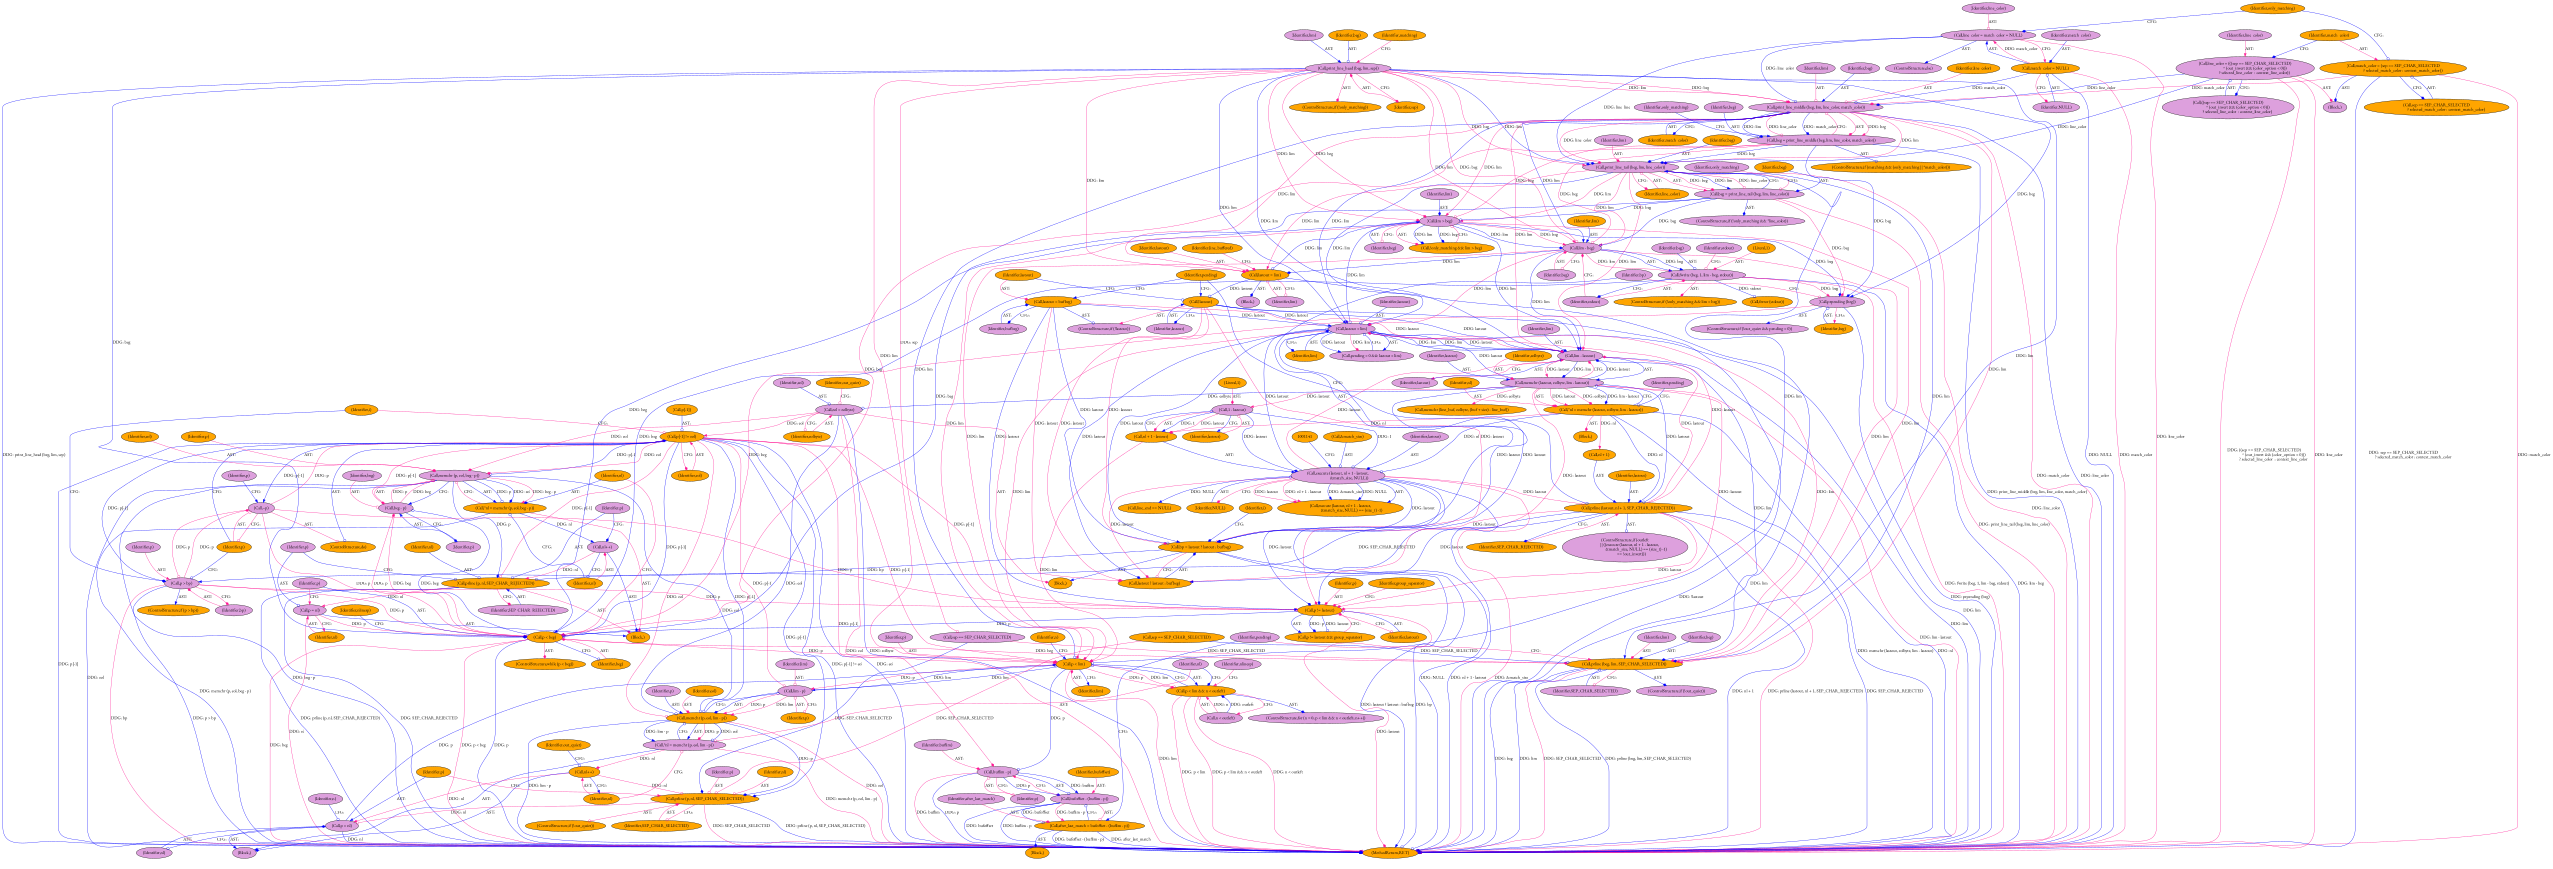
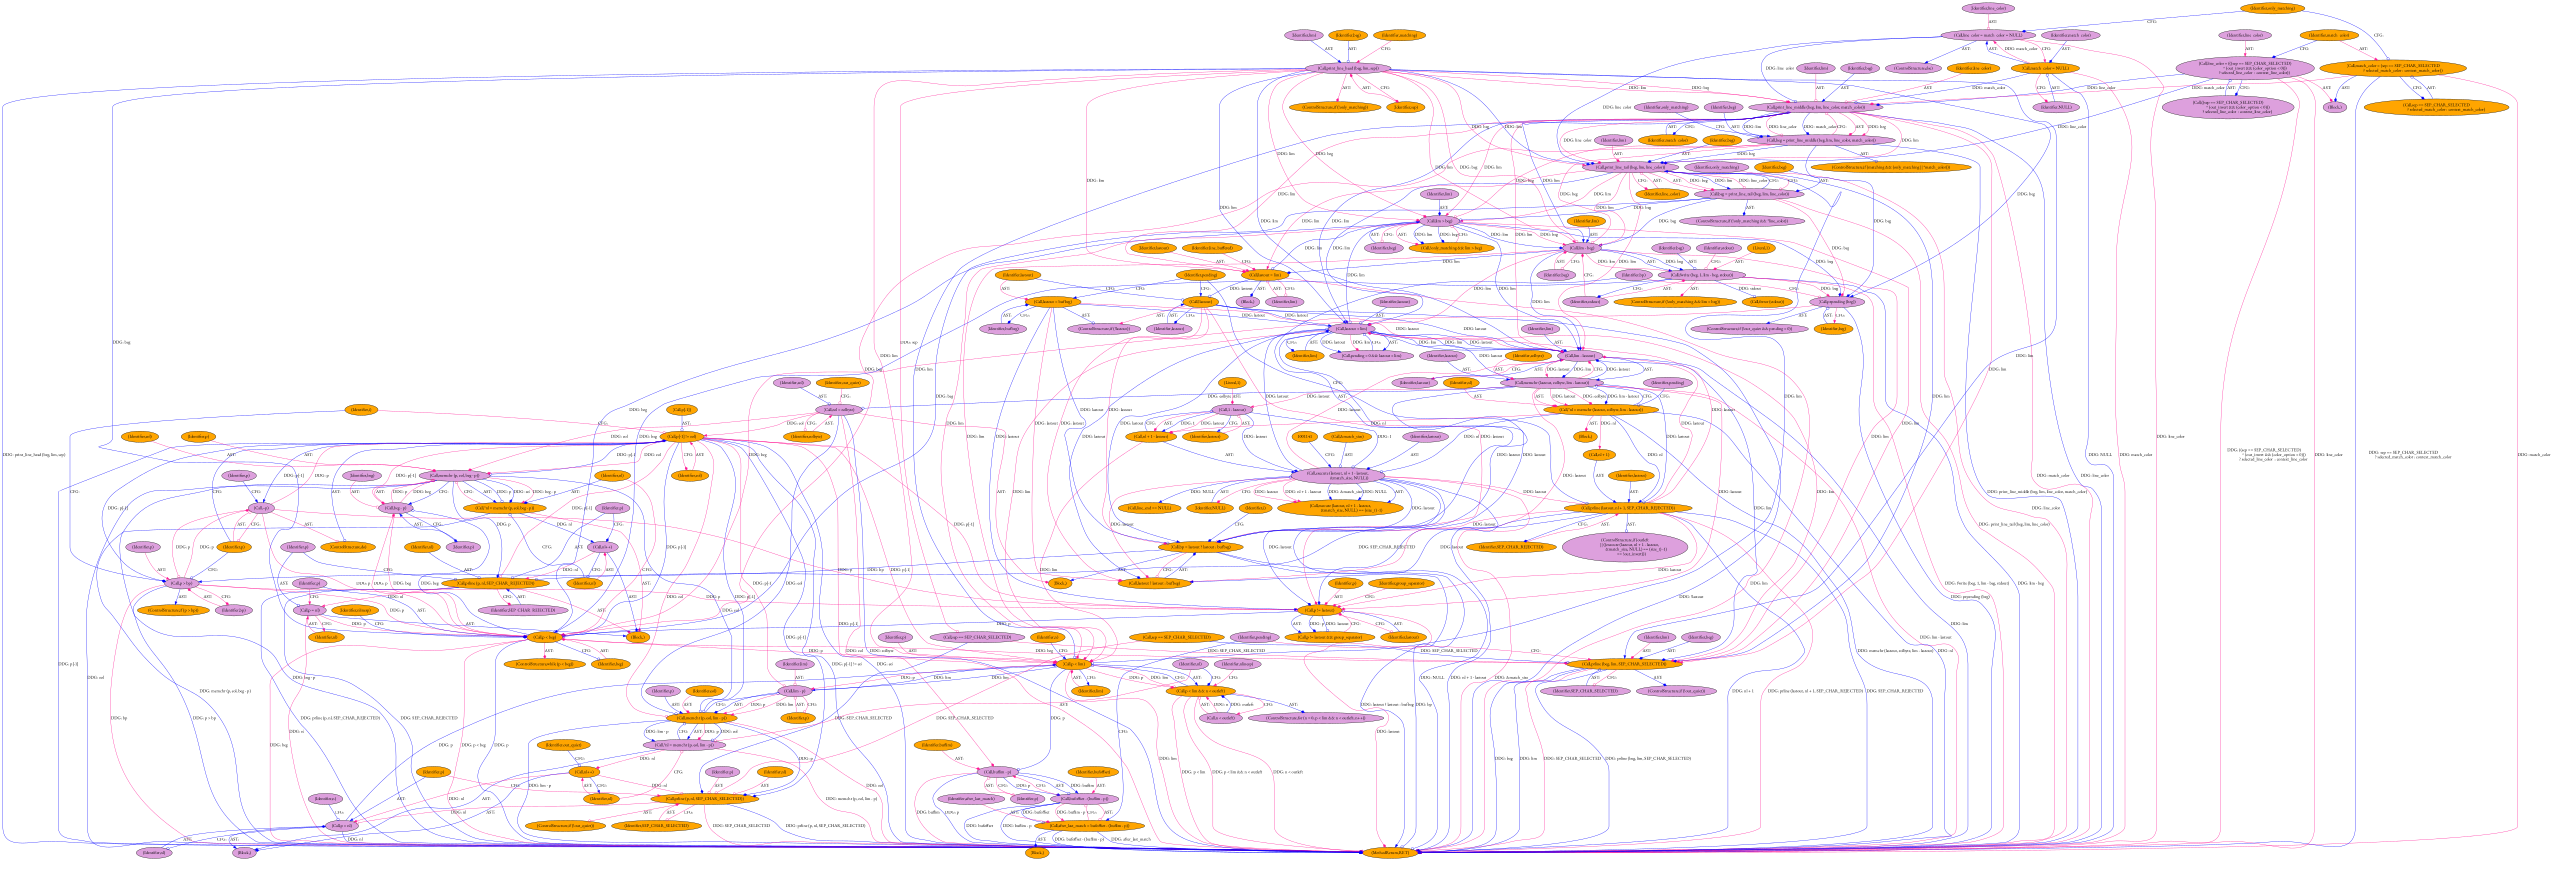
edge "(Call,line_color = match_color = NULL)" -> "(Call,print_line_tail (beg, lim, line_color))": label "DDG: line_line" -> "DDG: line_color"
node "(Call,memchr (line_buf, eolbyte, (buf + size) - line_buf))": removed
edge "(Call,lastout = lim)" -> "(MethodReturn,RET)": color blue -> deeppink
edge "(Call,lastout < lim)" -> "(MethodReturn,RET)": removed, label "DDG: lim"
node "(Identifier,buflim)": fillcolor plum -> orange
edge "(Call,after_last_match = bufoffset - (buflim - p))" -> "(Call,bufoffset - (buflim - p))": color blue -> deeppink
